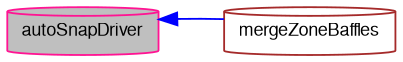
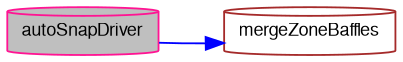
edge "mergeZoneBaffles" -> "autoSnapDriver": reversed
